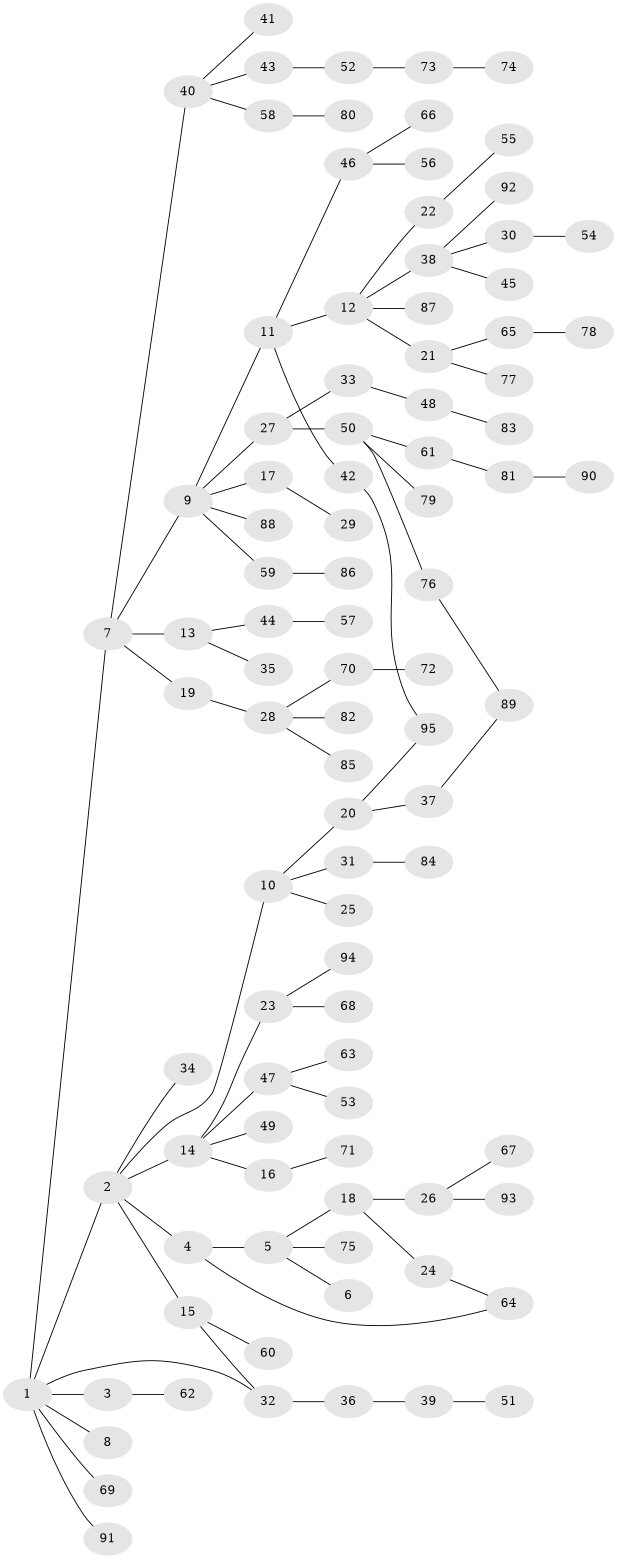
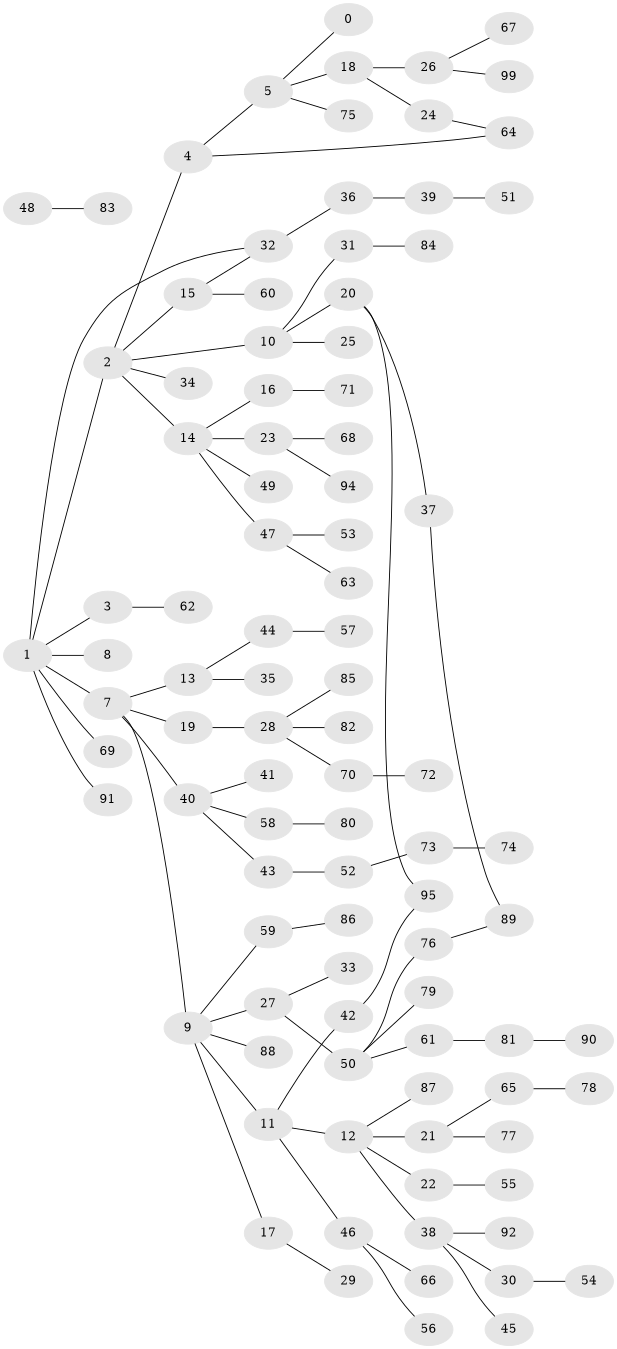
edge "33" -- "48": removed
node "93": label "93" -> "99"
node "6": label "6" -> "0"
